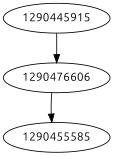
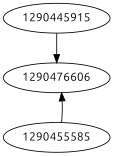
edge "1290476606" -> "1290455585": reversed
